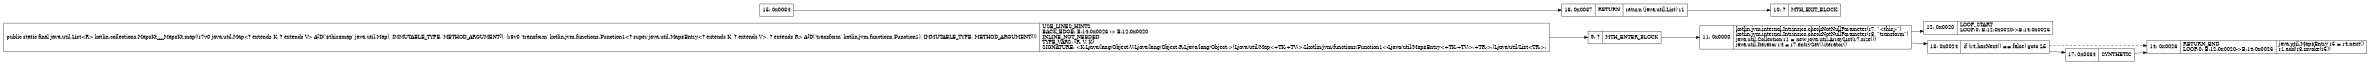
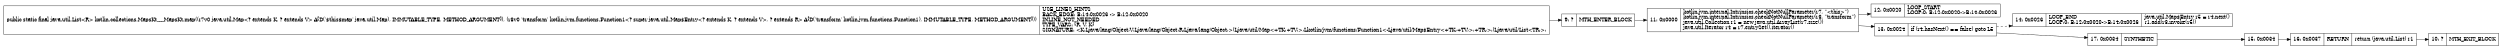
node "14: 0x0026": text "RETURN_END" -> "LOOP_END"
edge "17: 0x0034" -> "14: 0x0026": now "17: 0x0034" -> "15: 0x0034"
